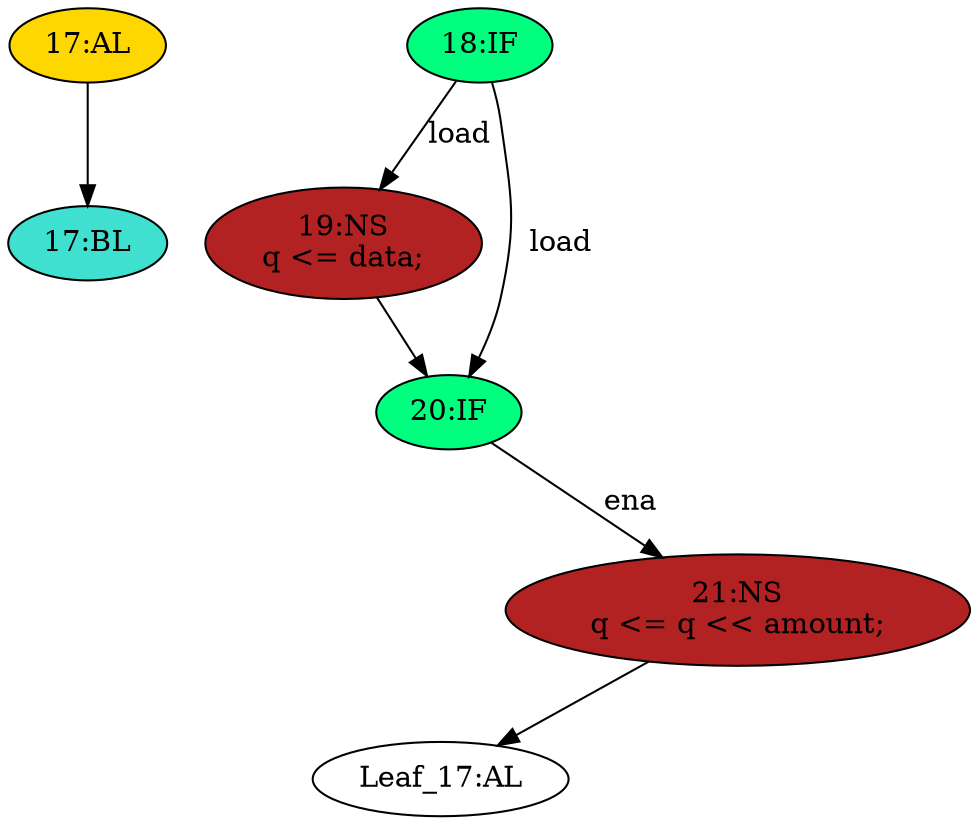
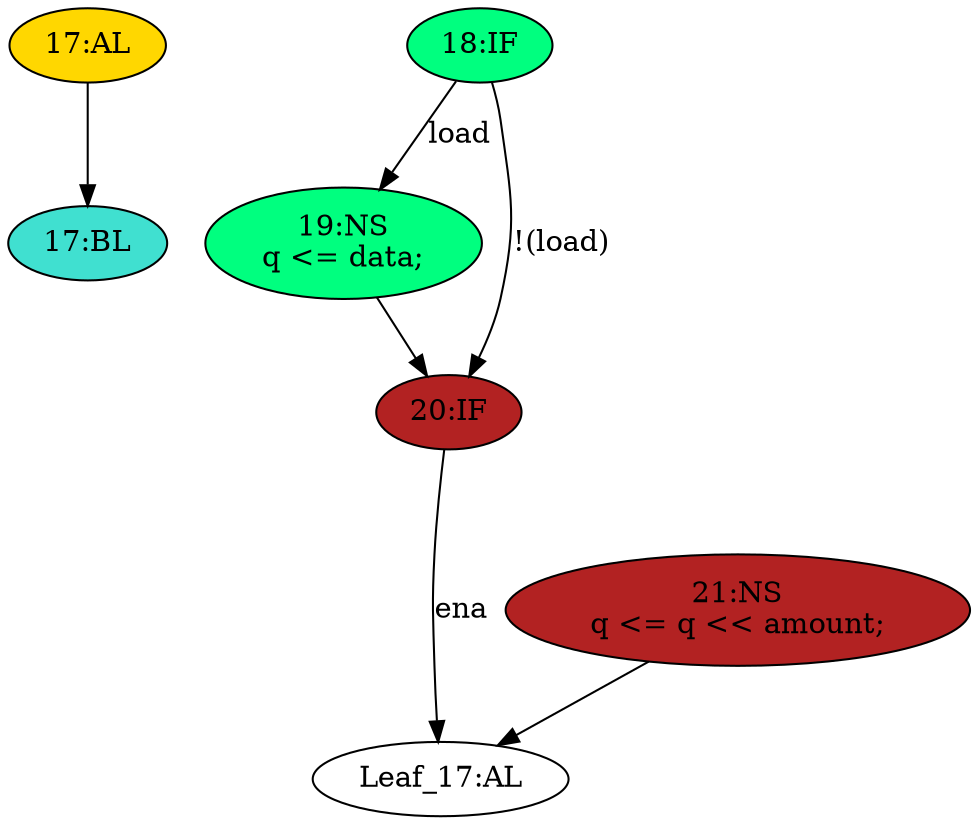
node "19:NS q <= data;": fillcolor firebrick -> springgreen
edge "18:IF" -> "20:IF": label "load" -> "!(load)"
node "20:IF": fillcolor springgreen -> firebrick
edge "20:IF" -> "21:NS q <= q << amount;": now "20:IF" -> "Leaf_17:AL"
